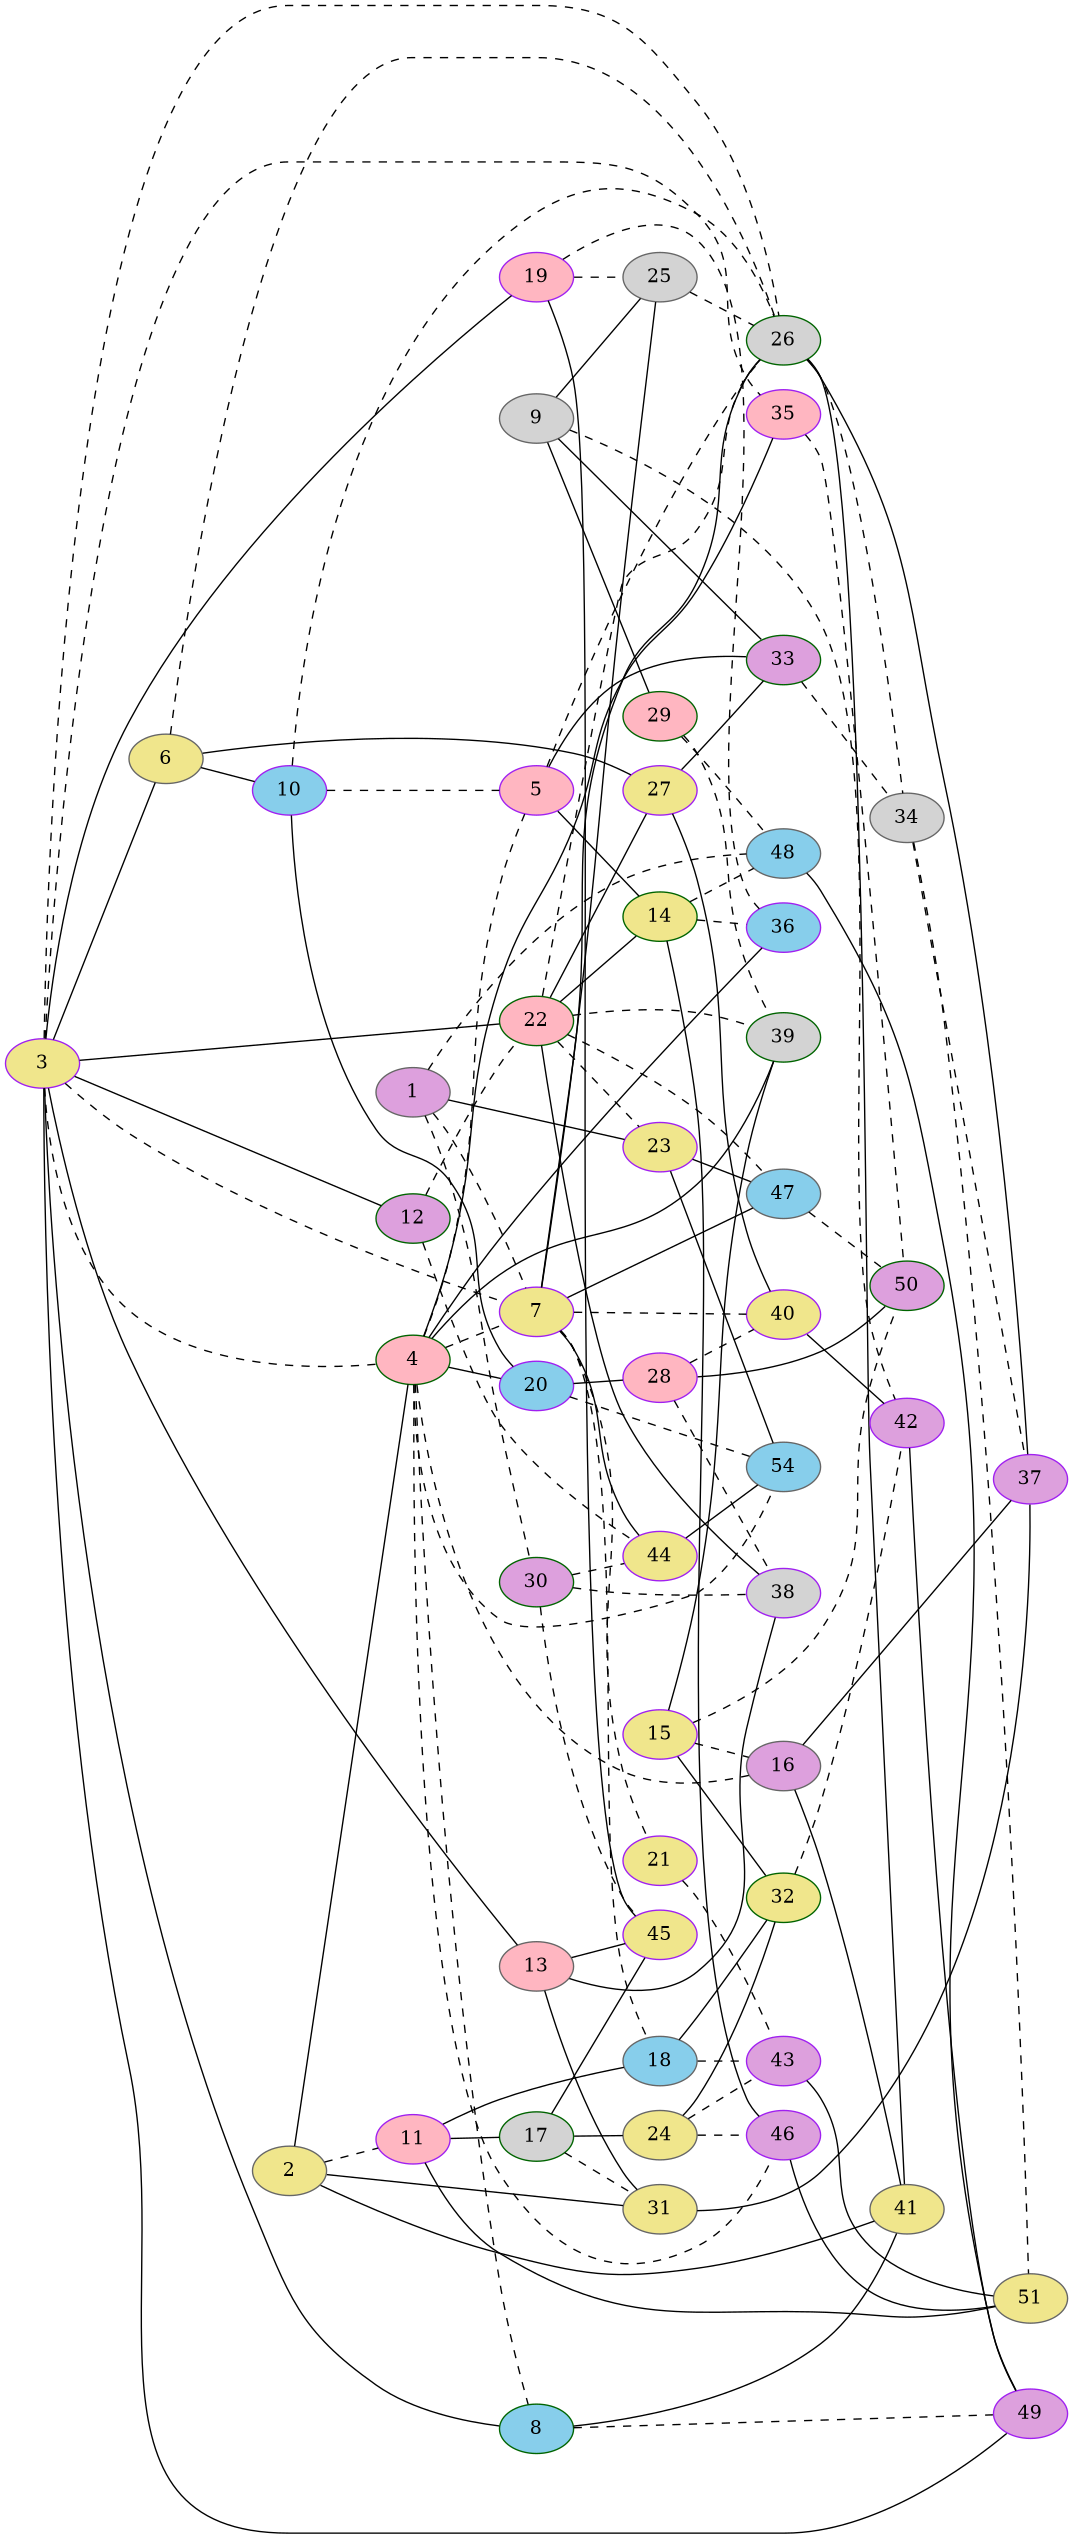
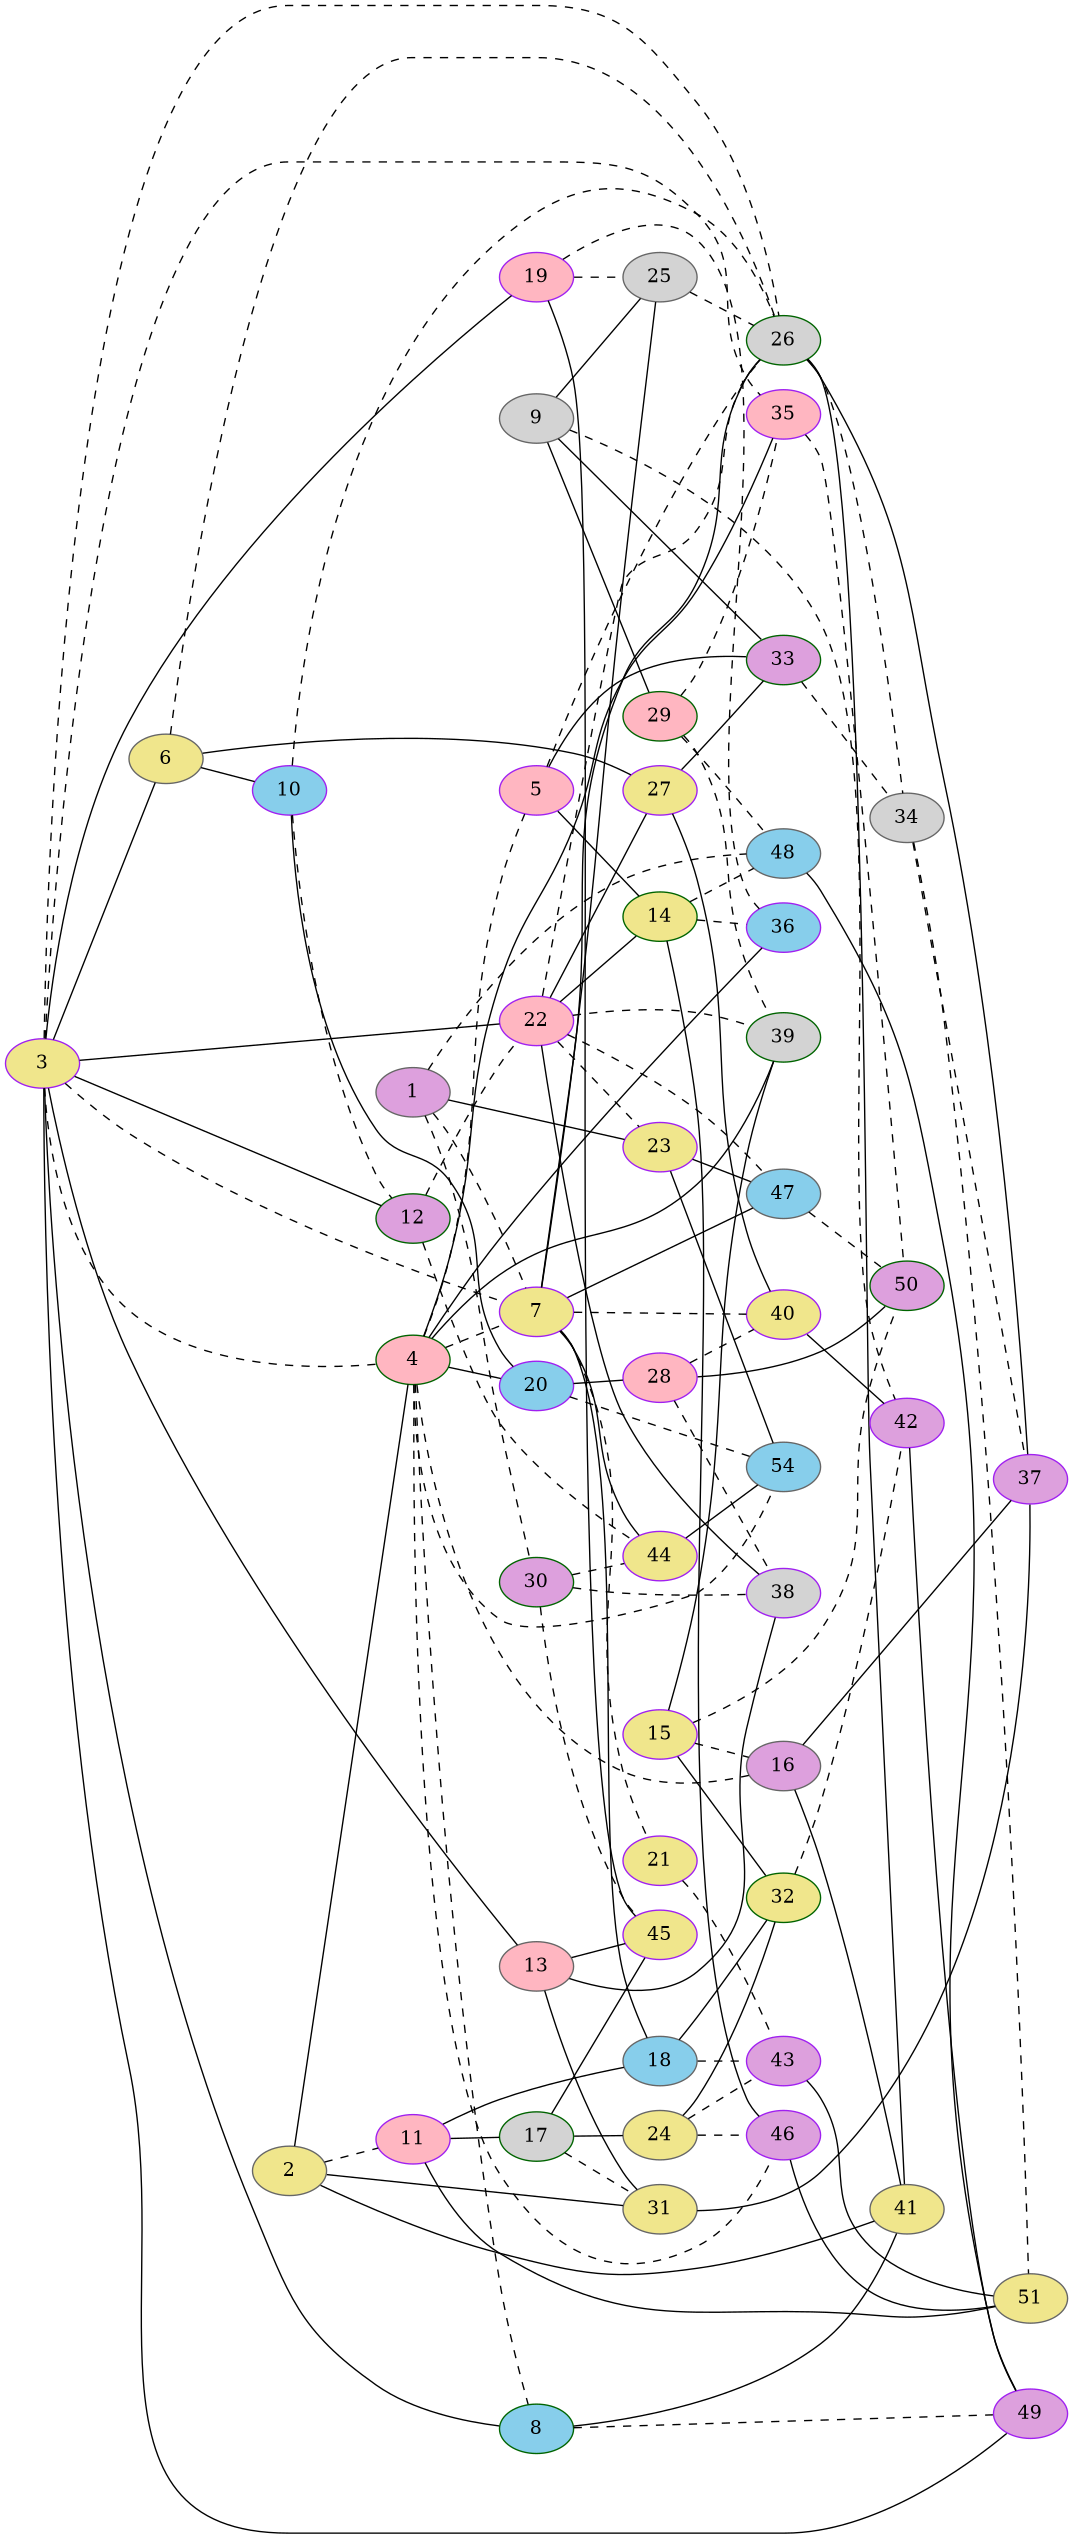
edge "35" -- "29": added
edge "10" -- "5": now "10" -- "12"
node "22": color darkgreen -> purple
edge "7" -- "18": style dashed -> solid
